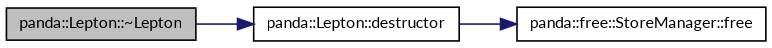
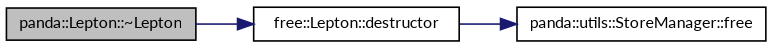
node "panda::Lepton::destructor": label "panda::Lepton::destructor" -> "free::Lepton::destructor"
node "panda::free::StoreManager::free": label "panda::free::StoreManager::free" -> "panda::utils::StoreManager::free"
